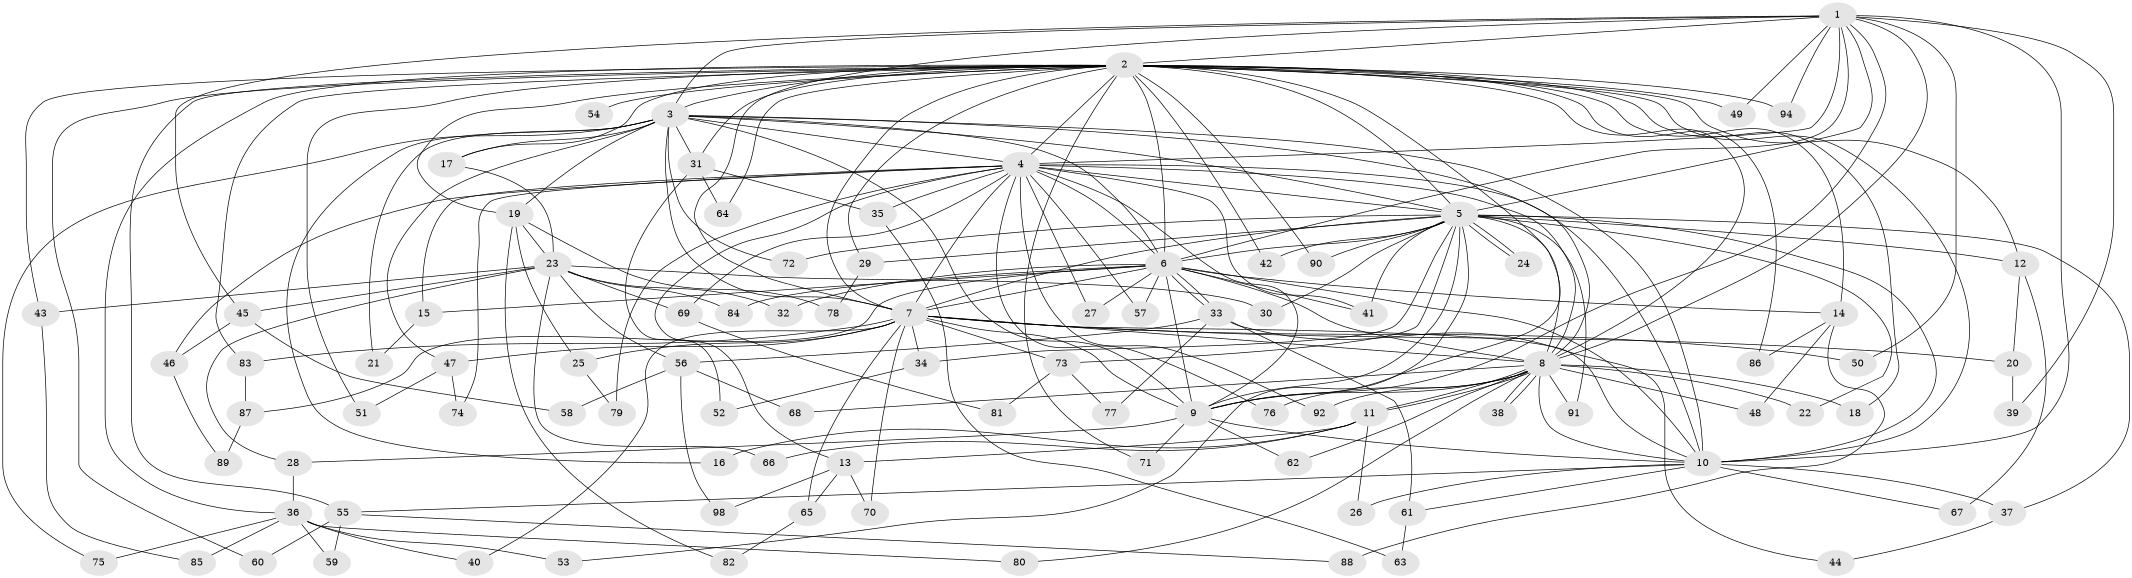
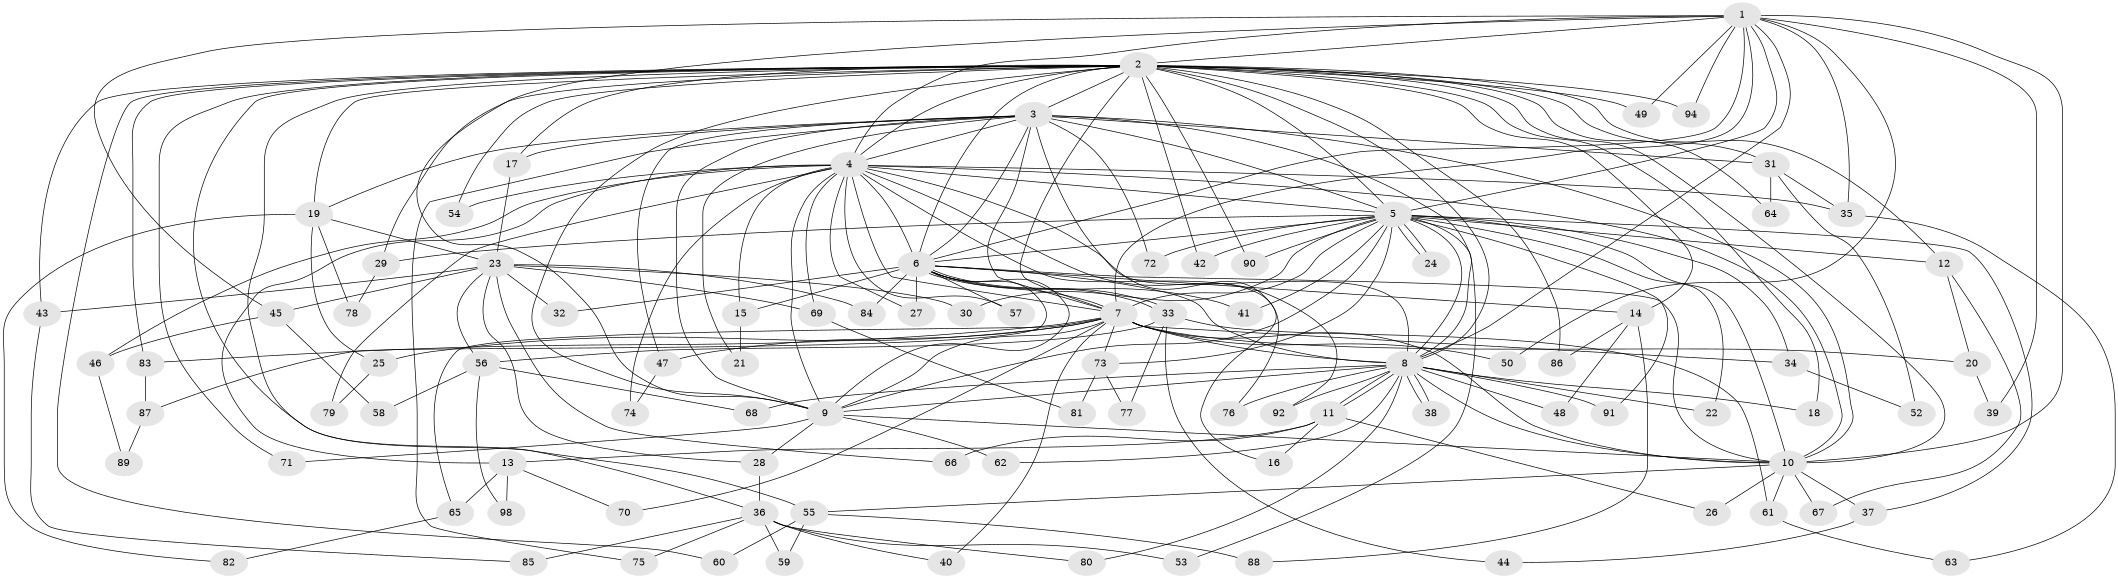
edge "1" -- "3": now "1" -- "35"
edge "4" -- "41": now "4" -- "54"
node "51": removed
